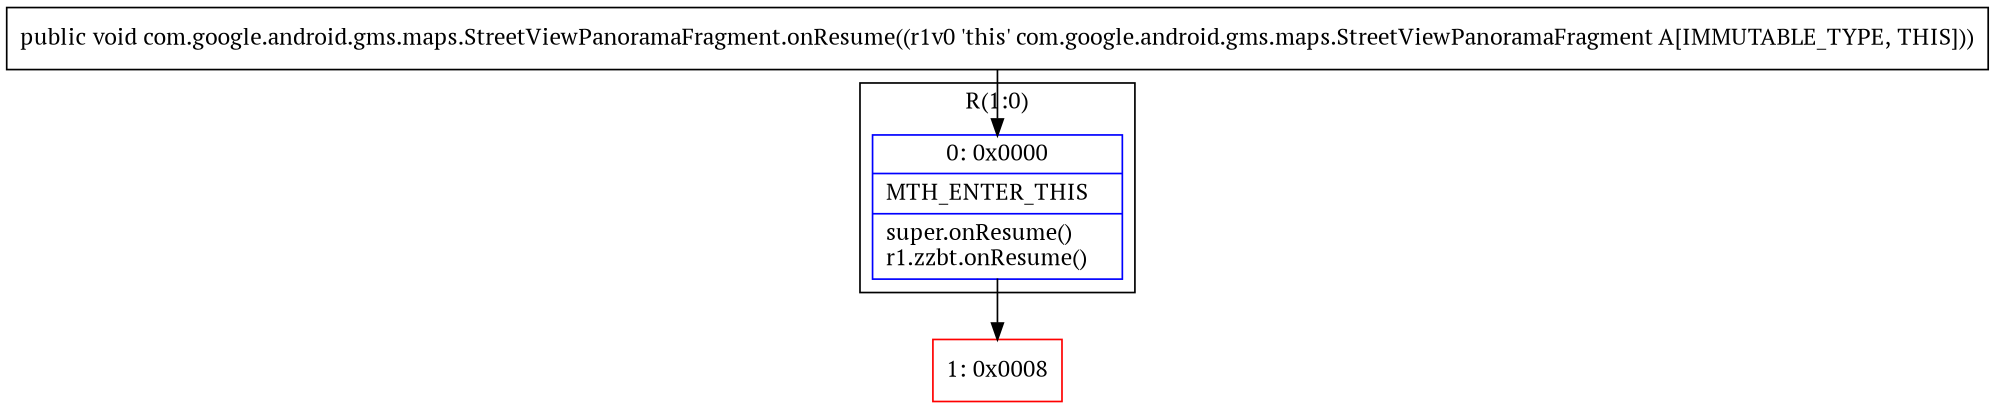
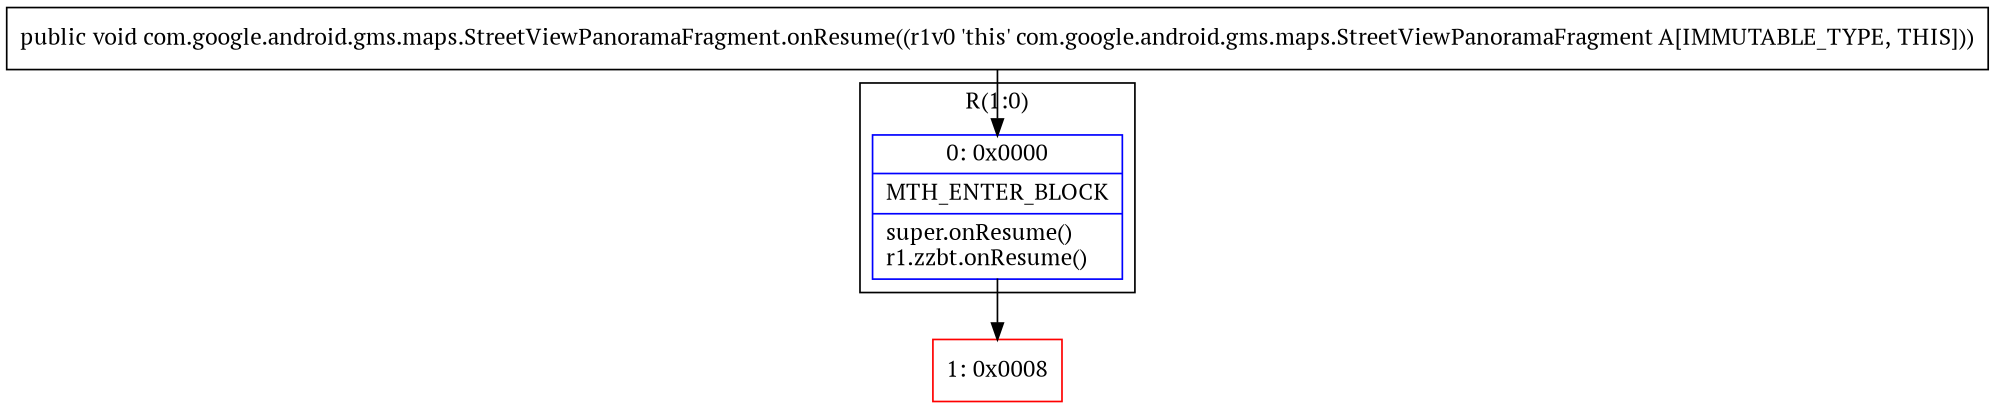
node "0: 0x0000": text "MTH_ENTER_THIS" -> "MTH_ENTER_BLOCK"
